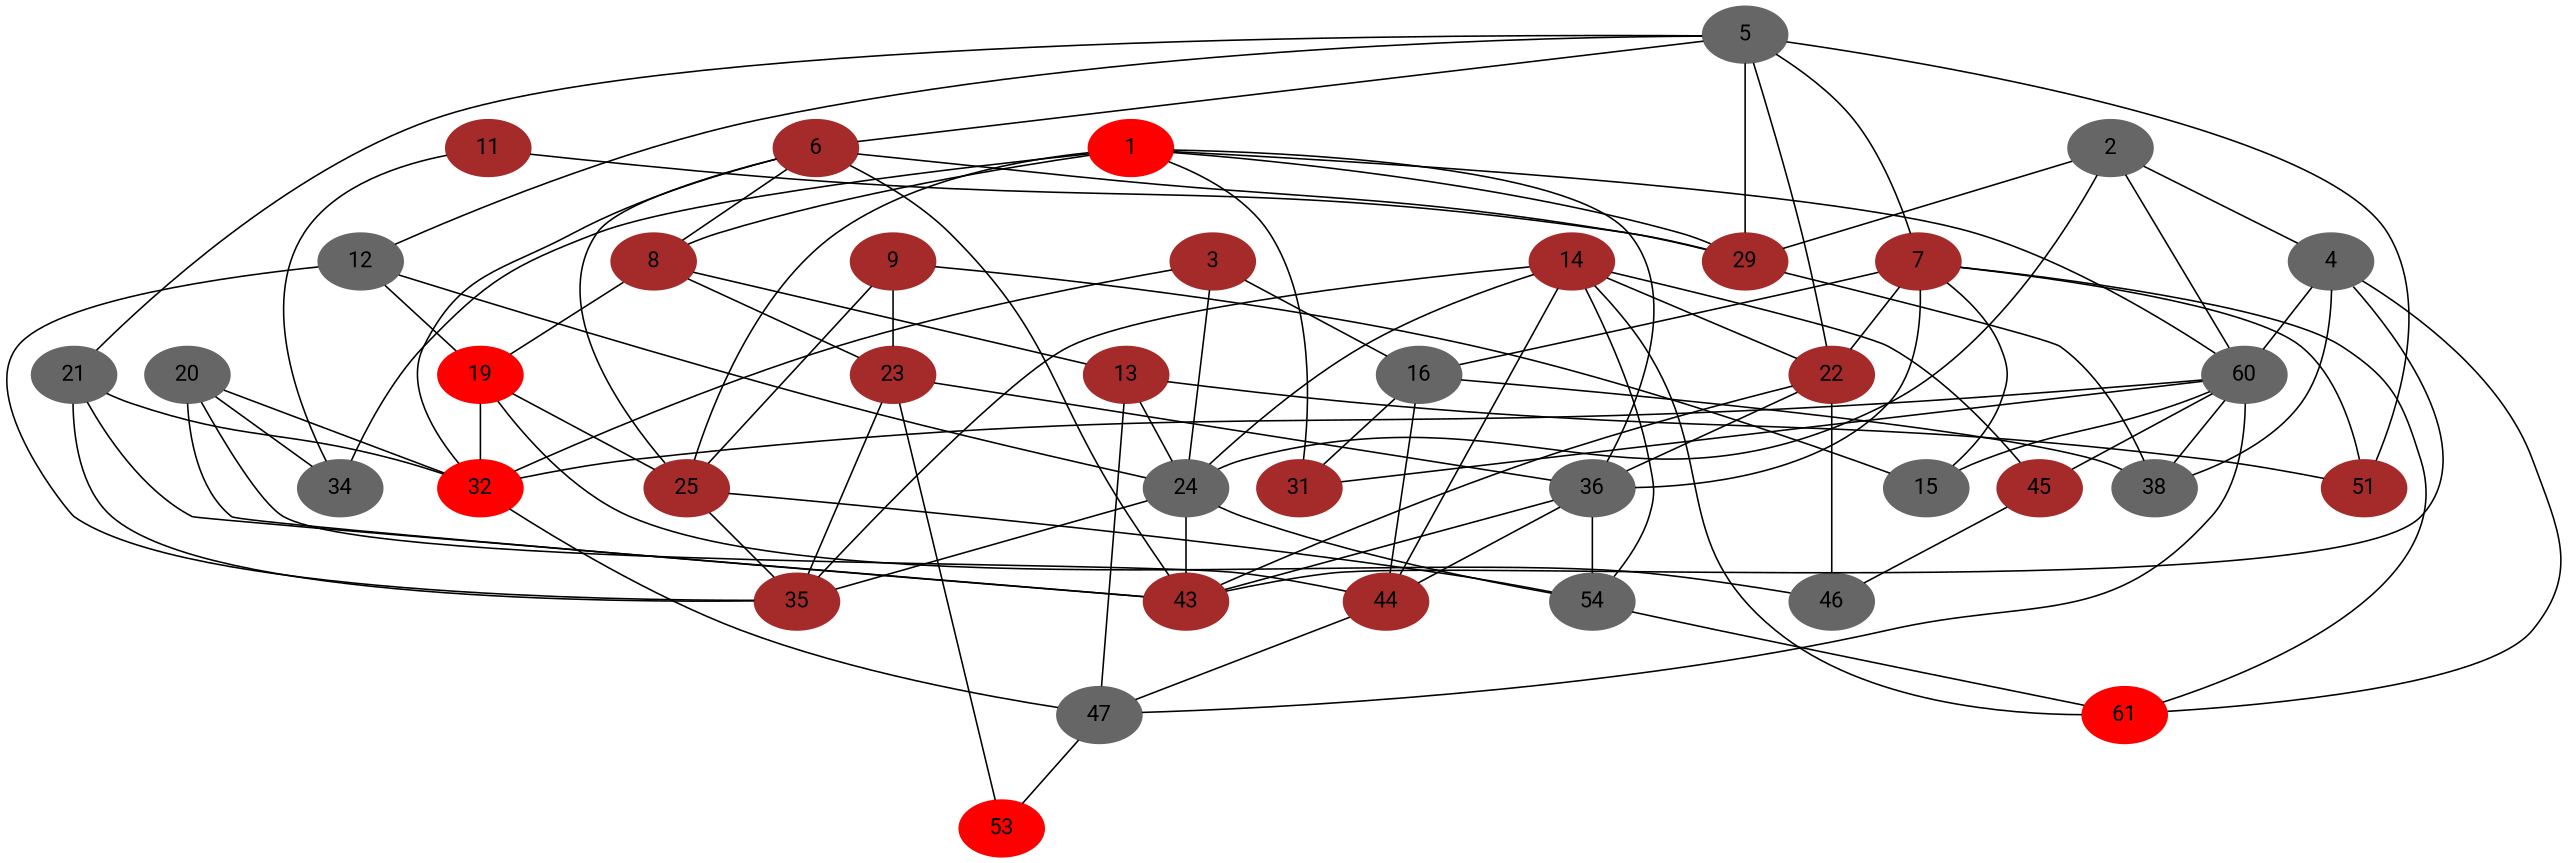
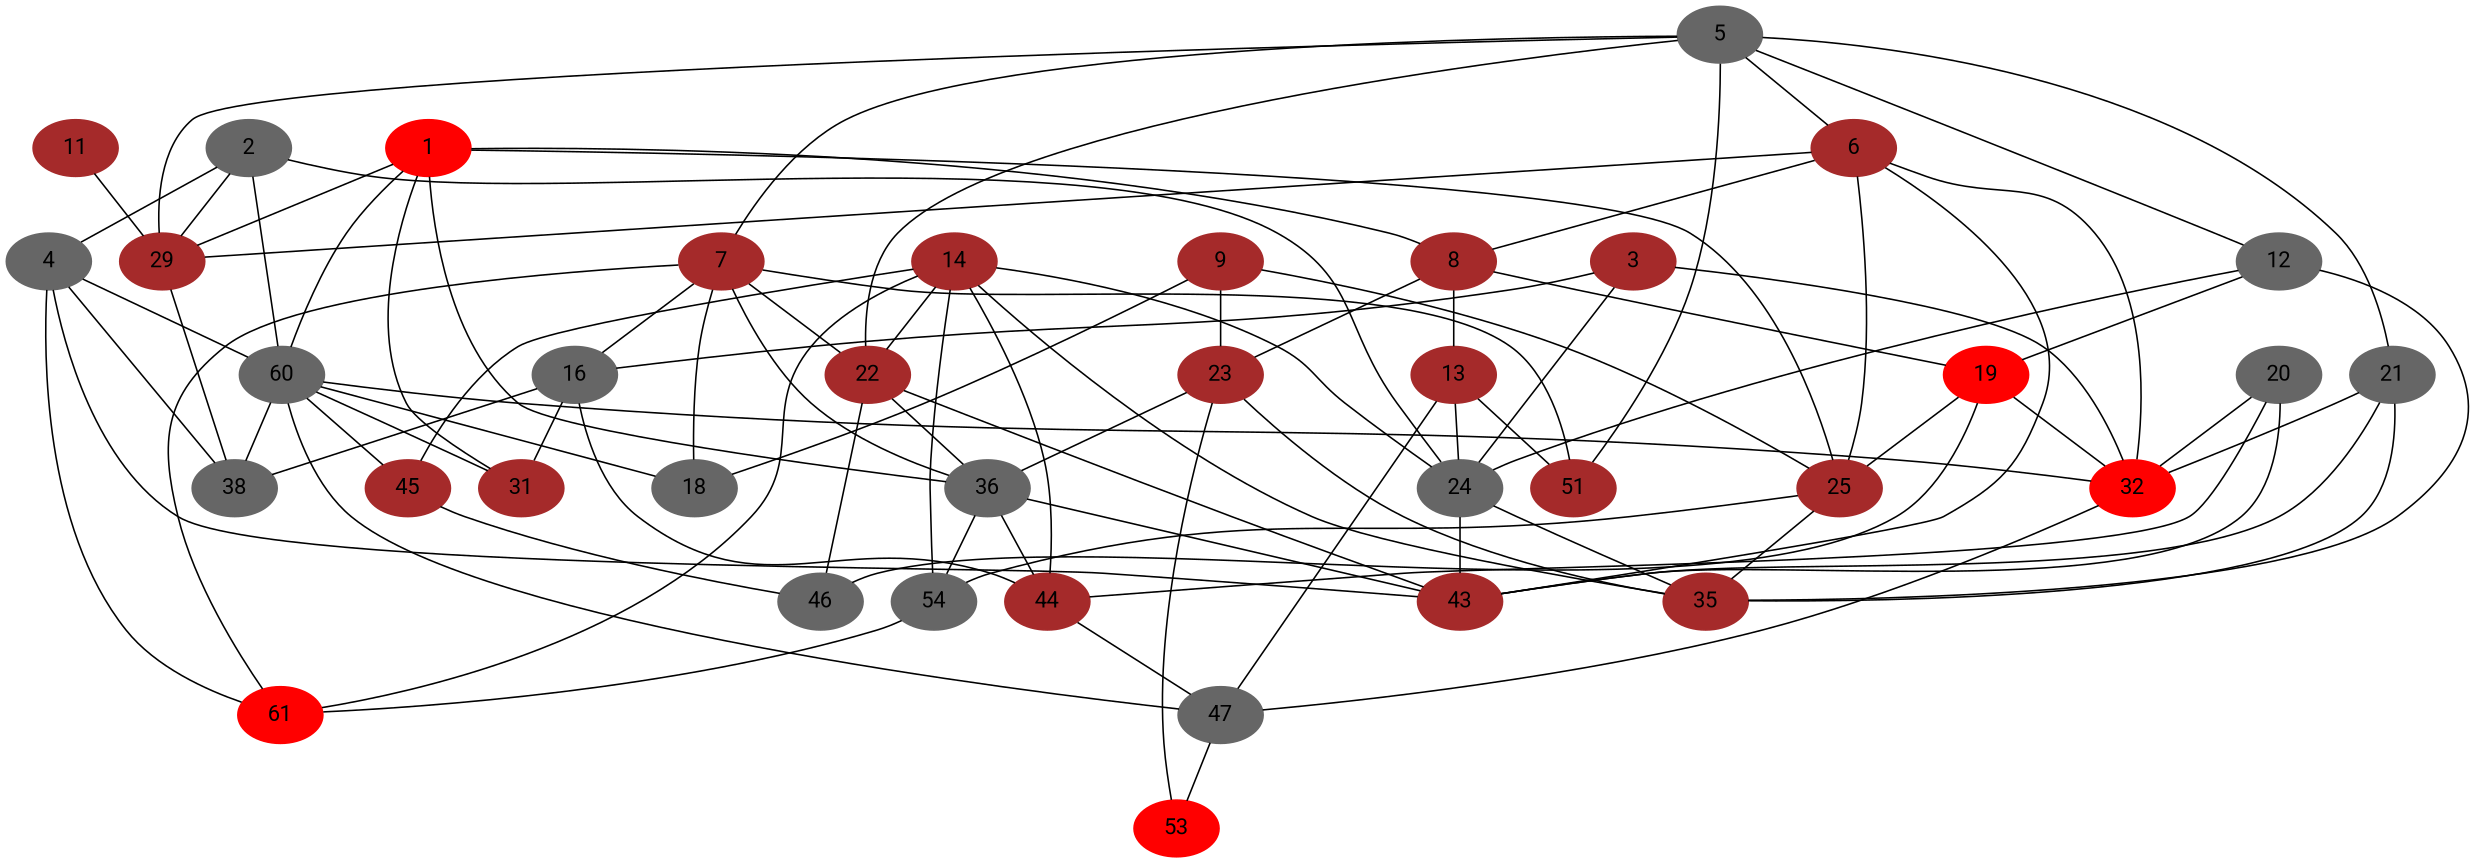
node "34": removed
node "15": label "15" -> "18"
edge "24" -- "54": removed
